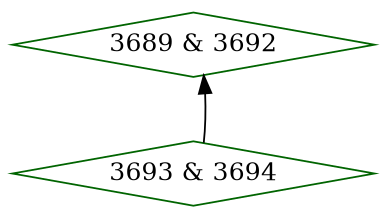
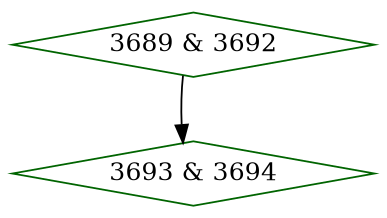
edge "3693 & 3694" -> "3689 & 3692": reversed
